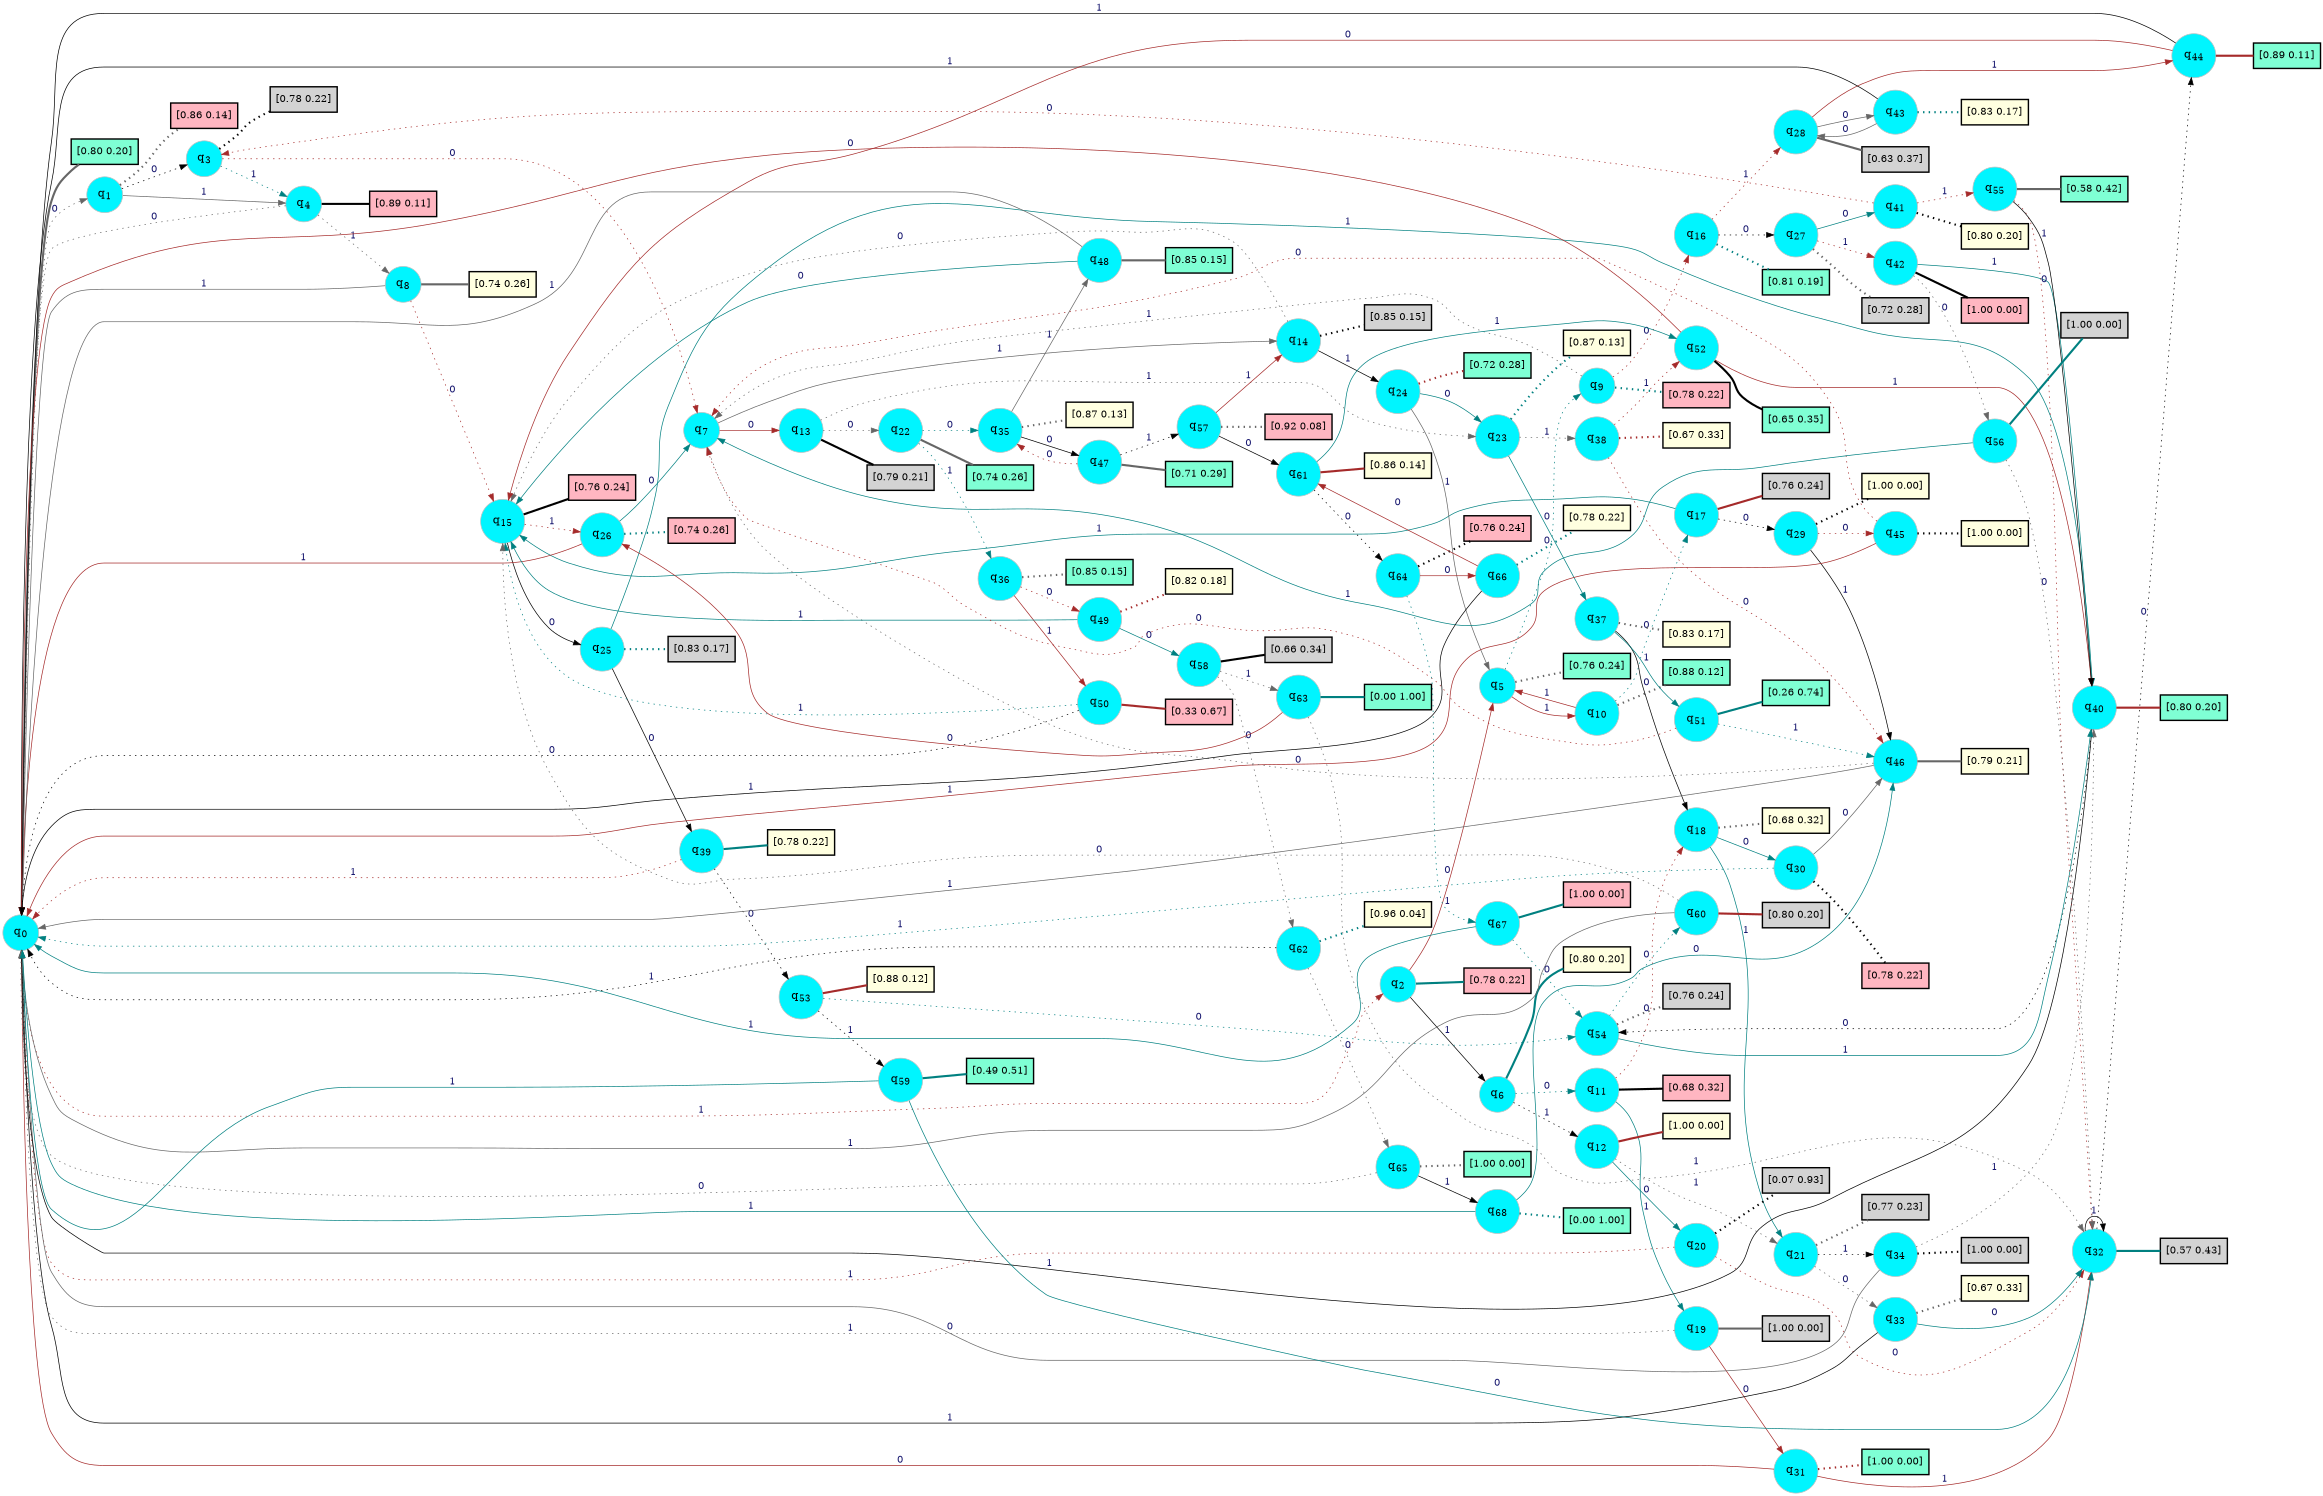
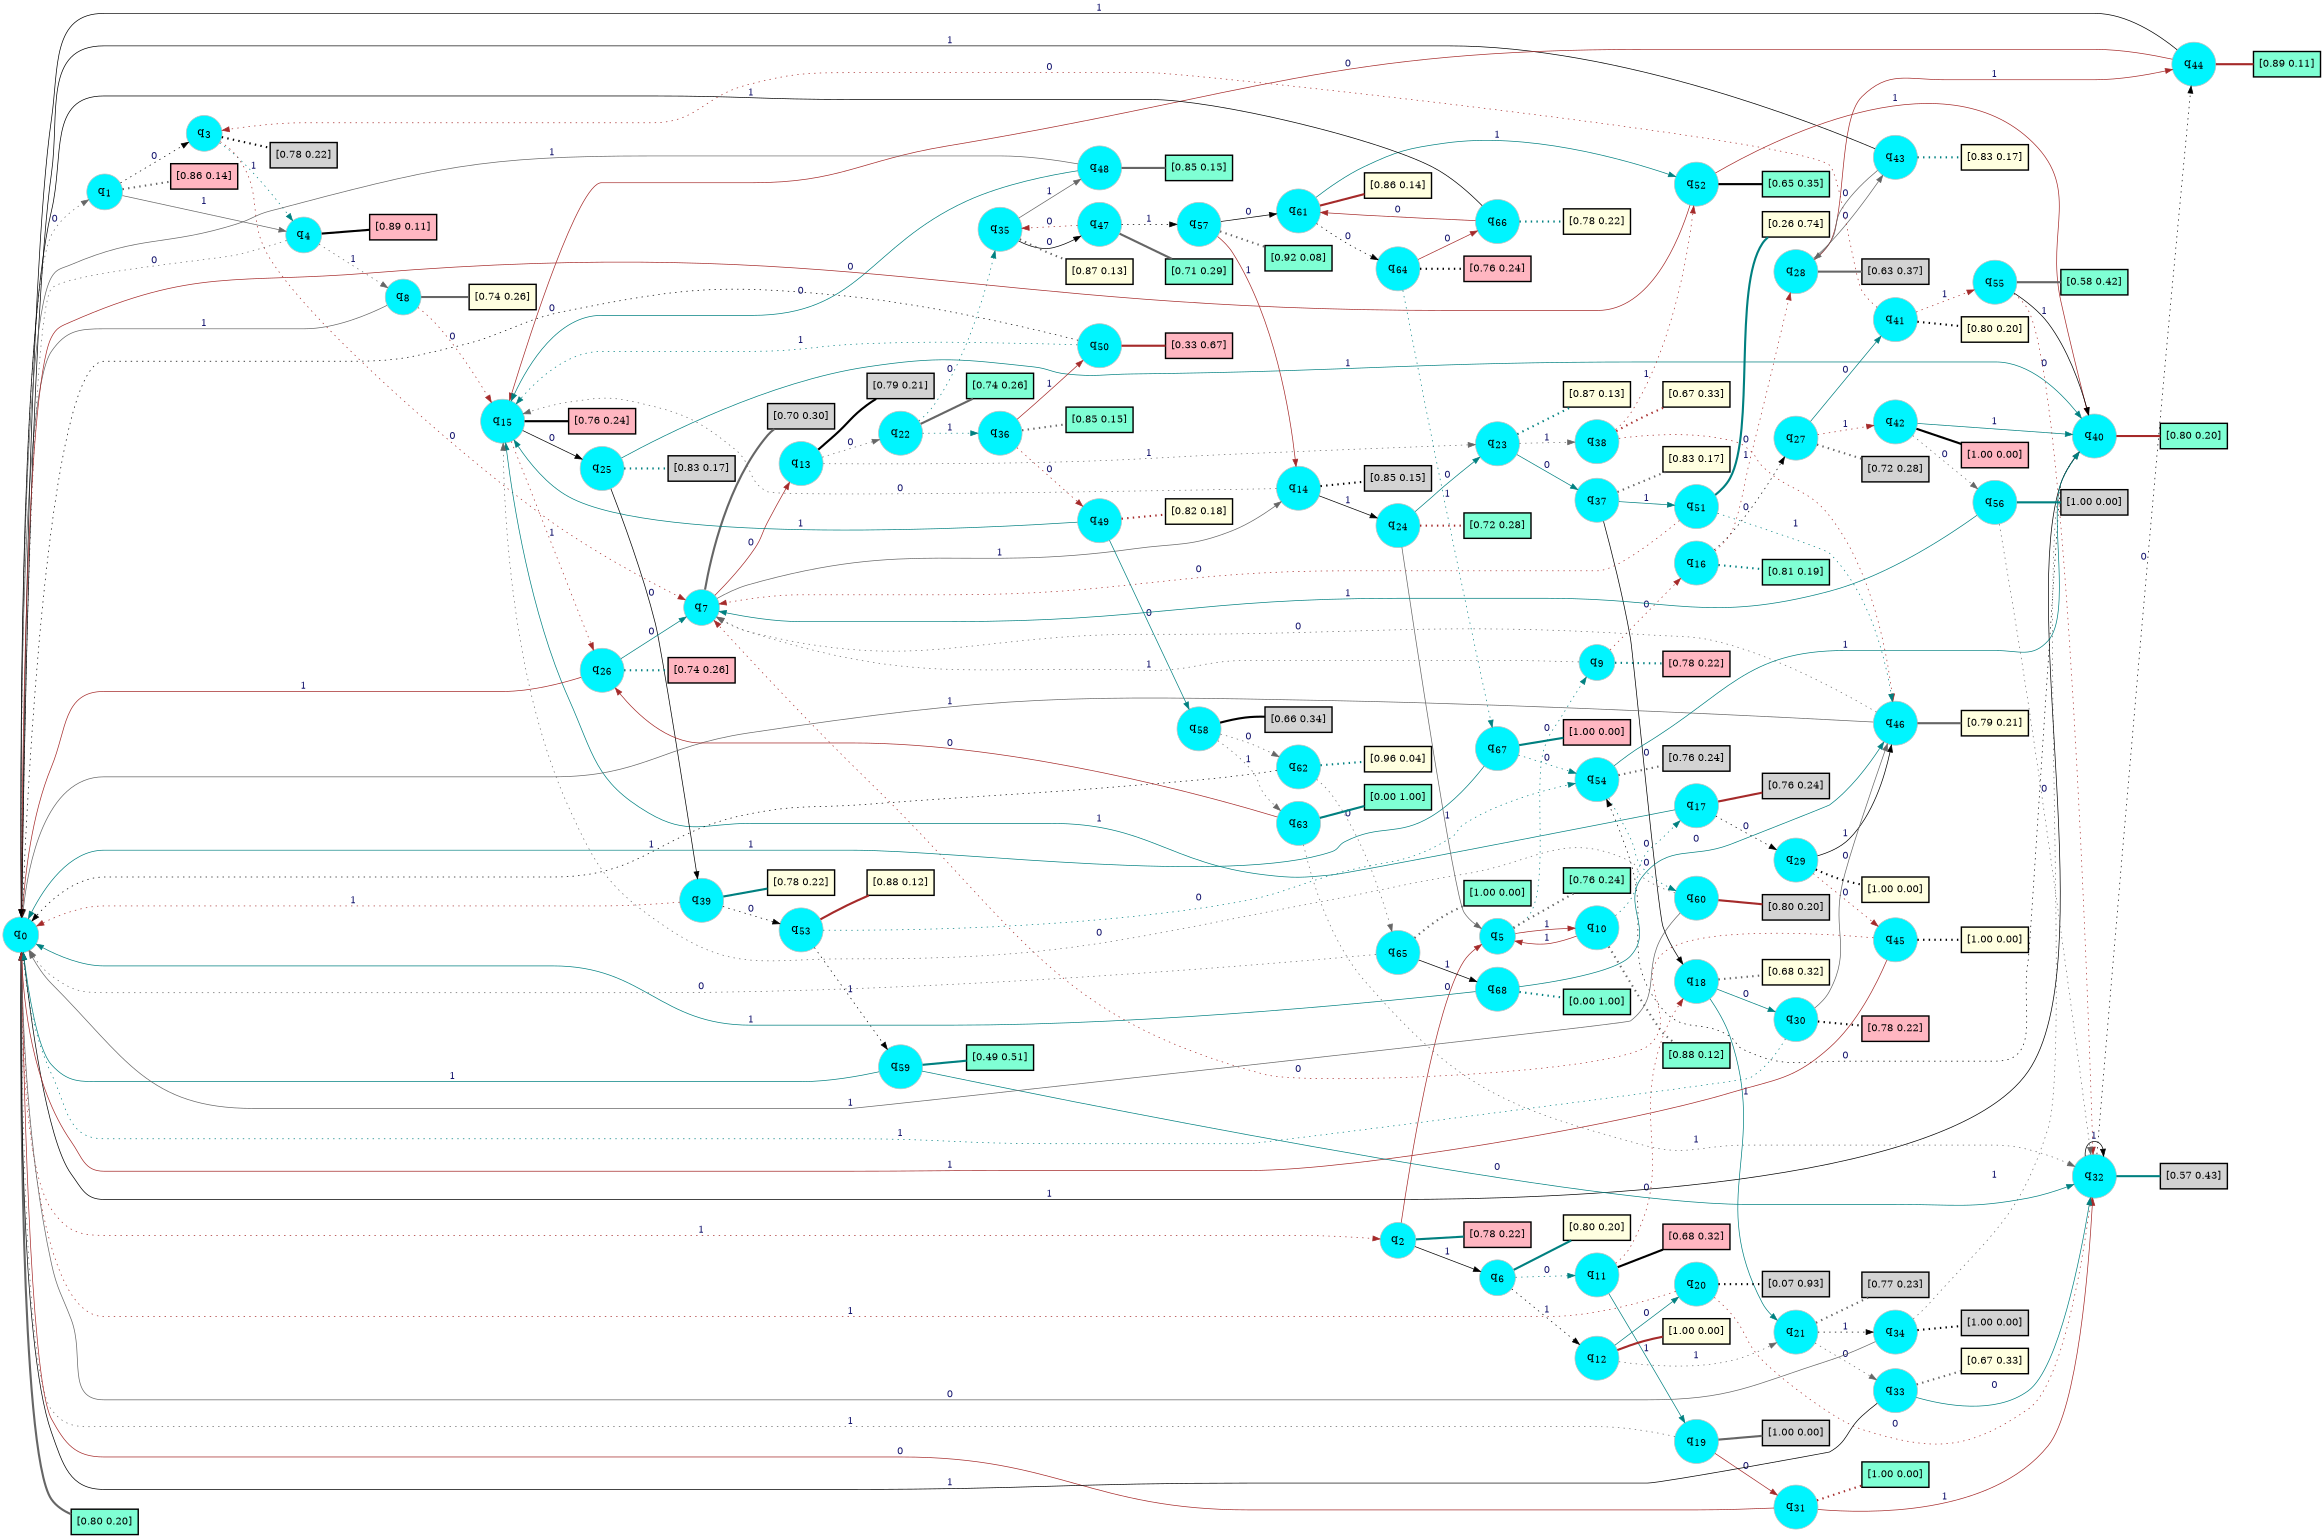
node "[0.70 0.30]": added
node "[0.92 0.08]": fillcolor lightpink -> aquamarine
node "[0.26 0.74]": fillcolor aquamarine -> lightyellow
